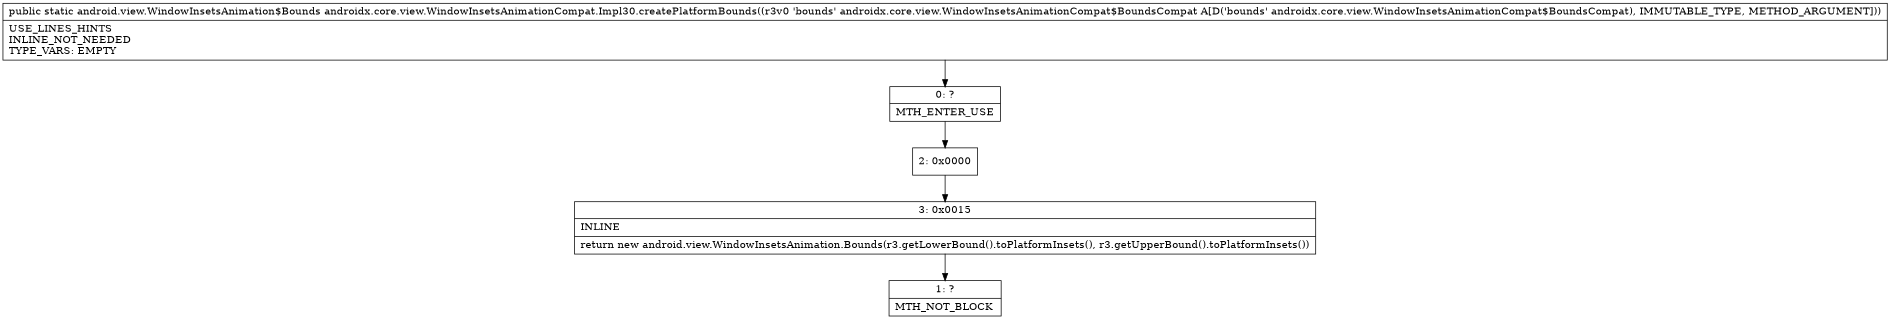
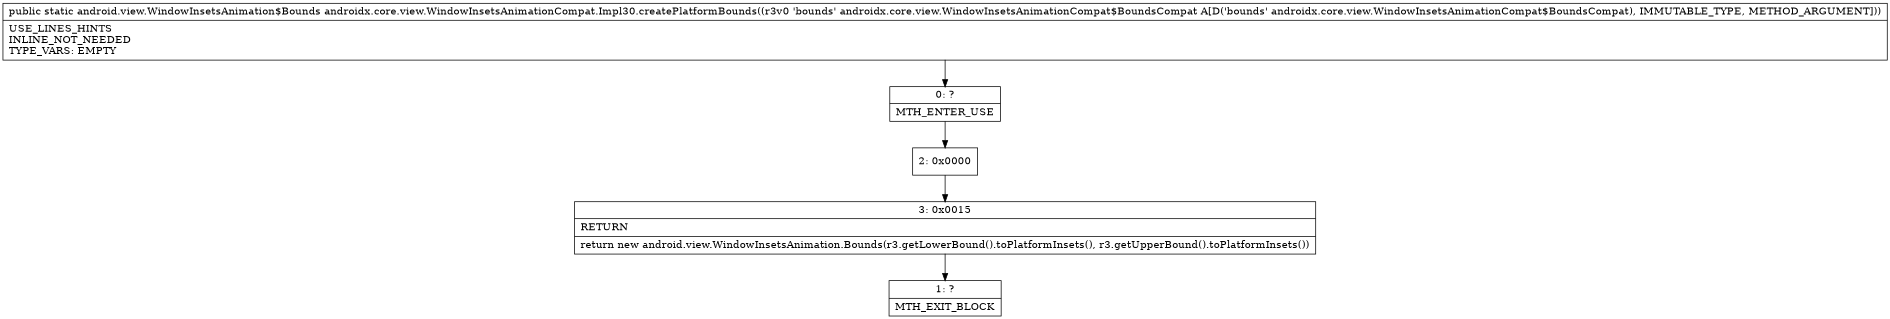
node "3: 0x0015": text "INLINE" -> "RETURN"
node "1: ?": text "MTH_NOT_BLOCK" -> "MTH_EXIT_BLOCK"
